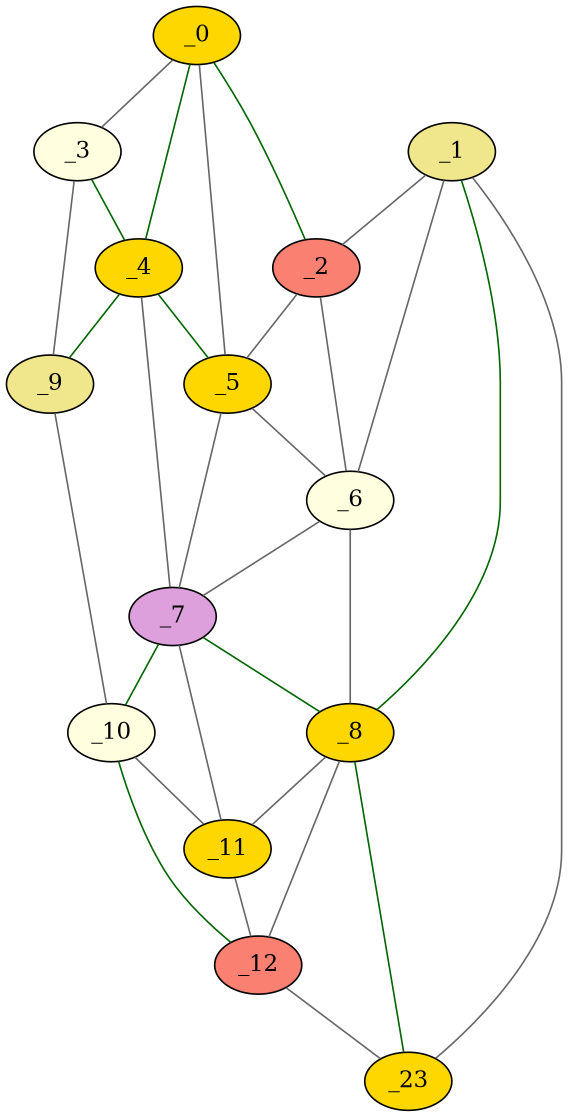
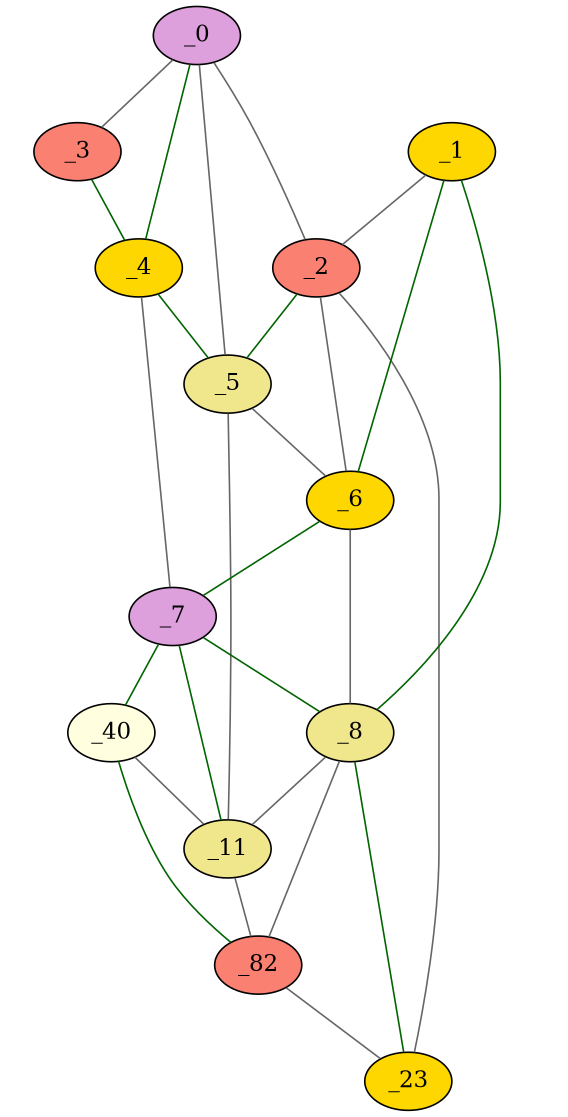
node "_0": fillcolor gold -> plum
edge "_0" -- "_2": color darkgreen -> gray40
node "_3": fillcolor lightyellow -> salmon
node "_1": fillcolor khaki -> gold
edge "_2" -- "_5": color gray40 -> darkgreen
edge "_1" -- "_6": color gray40 -> darkgreen
node "_9": removed
node "_5": fillcolor gold -> khaki
edge "_5" -- "_7": now "_5" -- "_11"
node "_6": fillcolor lightyellow -> gold
edge "_6" -- "_7": color gray40 -> darkgreen
edge "_1" -- "_23": now "_2" -- "_23"
node "_10": label "_10" -> "_40"
edge "_7" -- "_11": color gray40 -> darkgreen
node "_8": fillcolor gold -> khaki
node "_11": fillcolor gold -> khaki
node "_12": label "_12" -> "_82"
